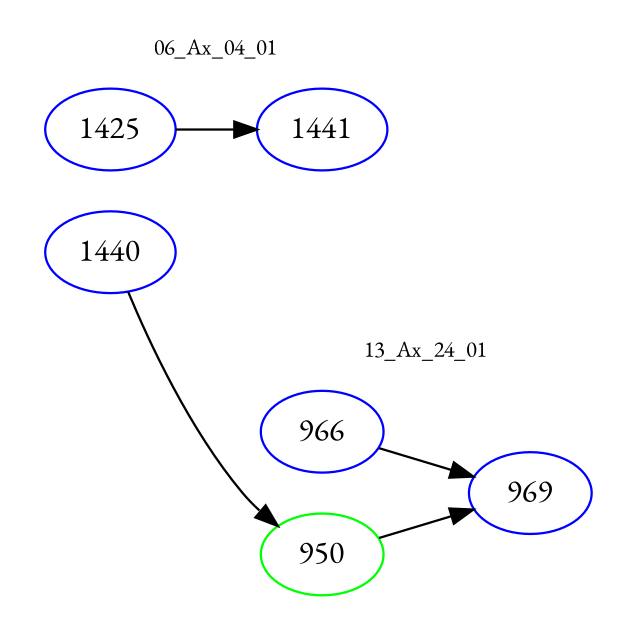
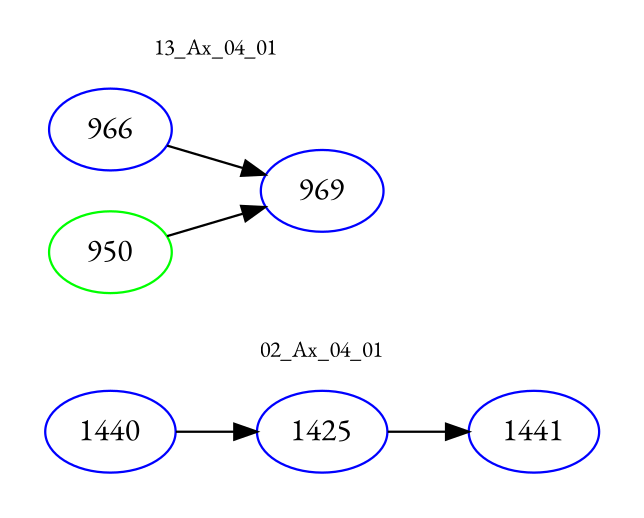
cluster "06_Ax_04_01": label "06_Ax_04_01" -> "02_Ax_04_01"
cluster "13_Ax_24_01": label "13_Ax_24_01" -> "13_Ax_04_01"
edge "1440" -> "950": now "1440" -> "1425"
